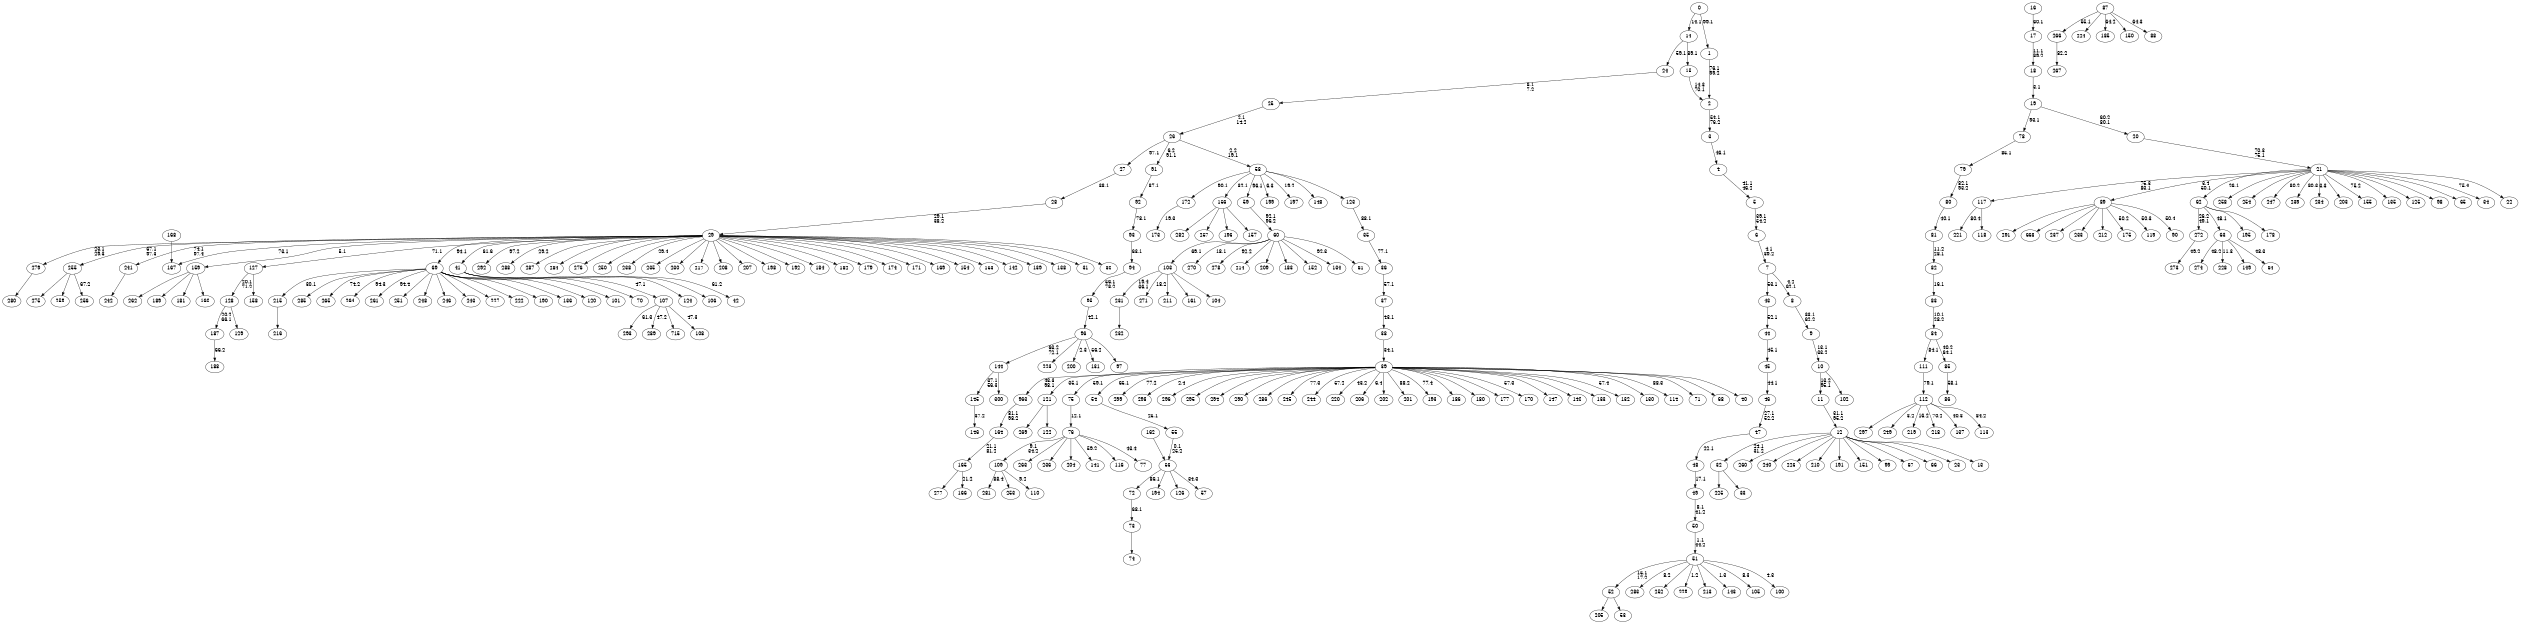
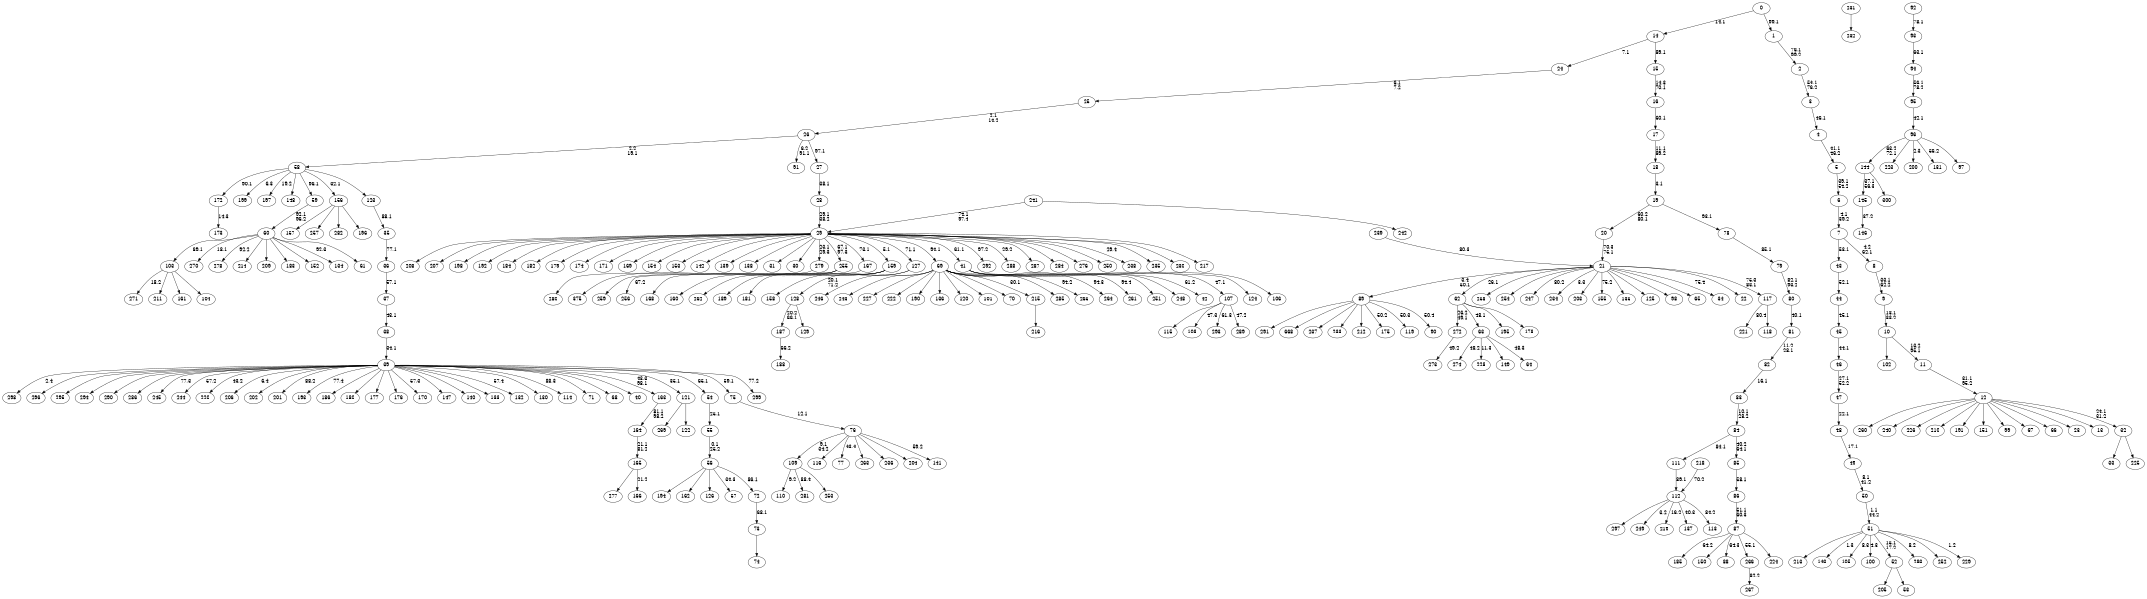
edge "14" -> "24": label "59,1" -> "7,1"
edge "15" -> "2": now "15" -> "16"
edge "21" -> "239": reversed
edge "91" -> "92": removed, label "87,1"
edge "172" -> "173": label "19,3" -> "14,3"
edge "29" -> "241": reversed
edge "168" -> "167": reversed
edge "29" -> "41": label "61,6" -> "61,1"
edge "103" -> "231": removed, label "19,4 36,1"
edge "69" -> "265": label "74,2" -> "94,2"
node "275": label "275" -> "375"
node "715": label "715" -> "115"
edge "111" -> "112": label "79,1" -> "89,1"
node "176": added
node "963": label "963" -> "163"
edge "112" -> "218": reversed
edge "162" -> "56": reversed
edge "86" -> "87": added, label "51,1 60,3"
